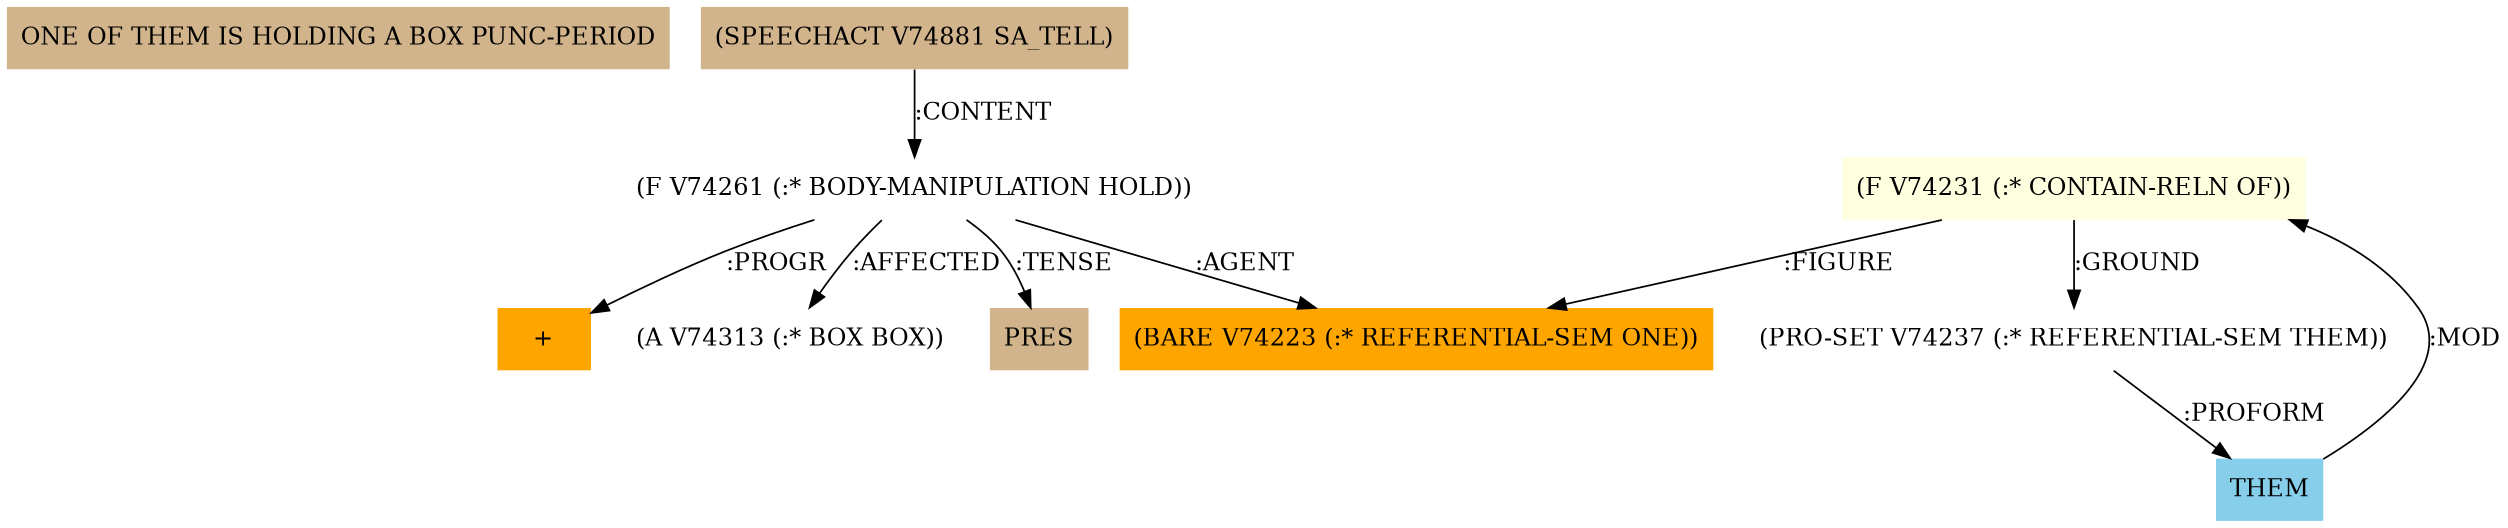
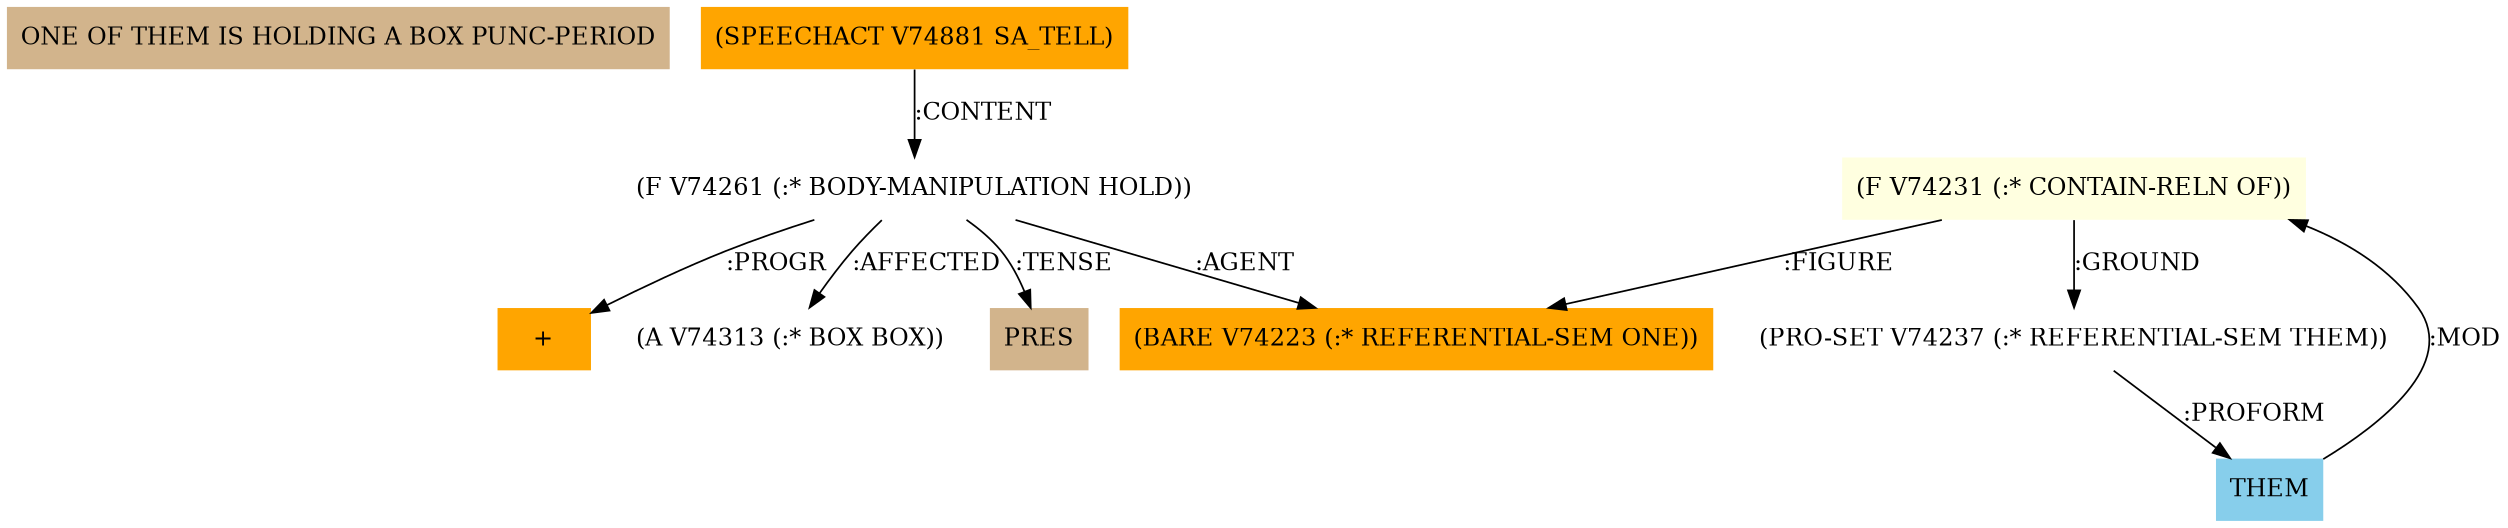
node "(SPEECHACT V74881 SA_TELL)": fillcolor tan -> orange
